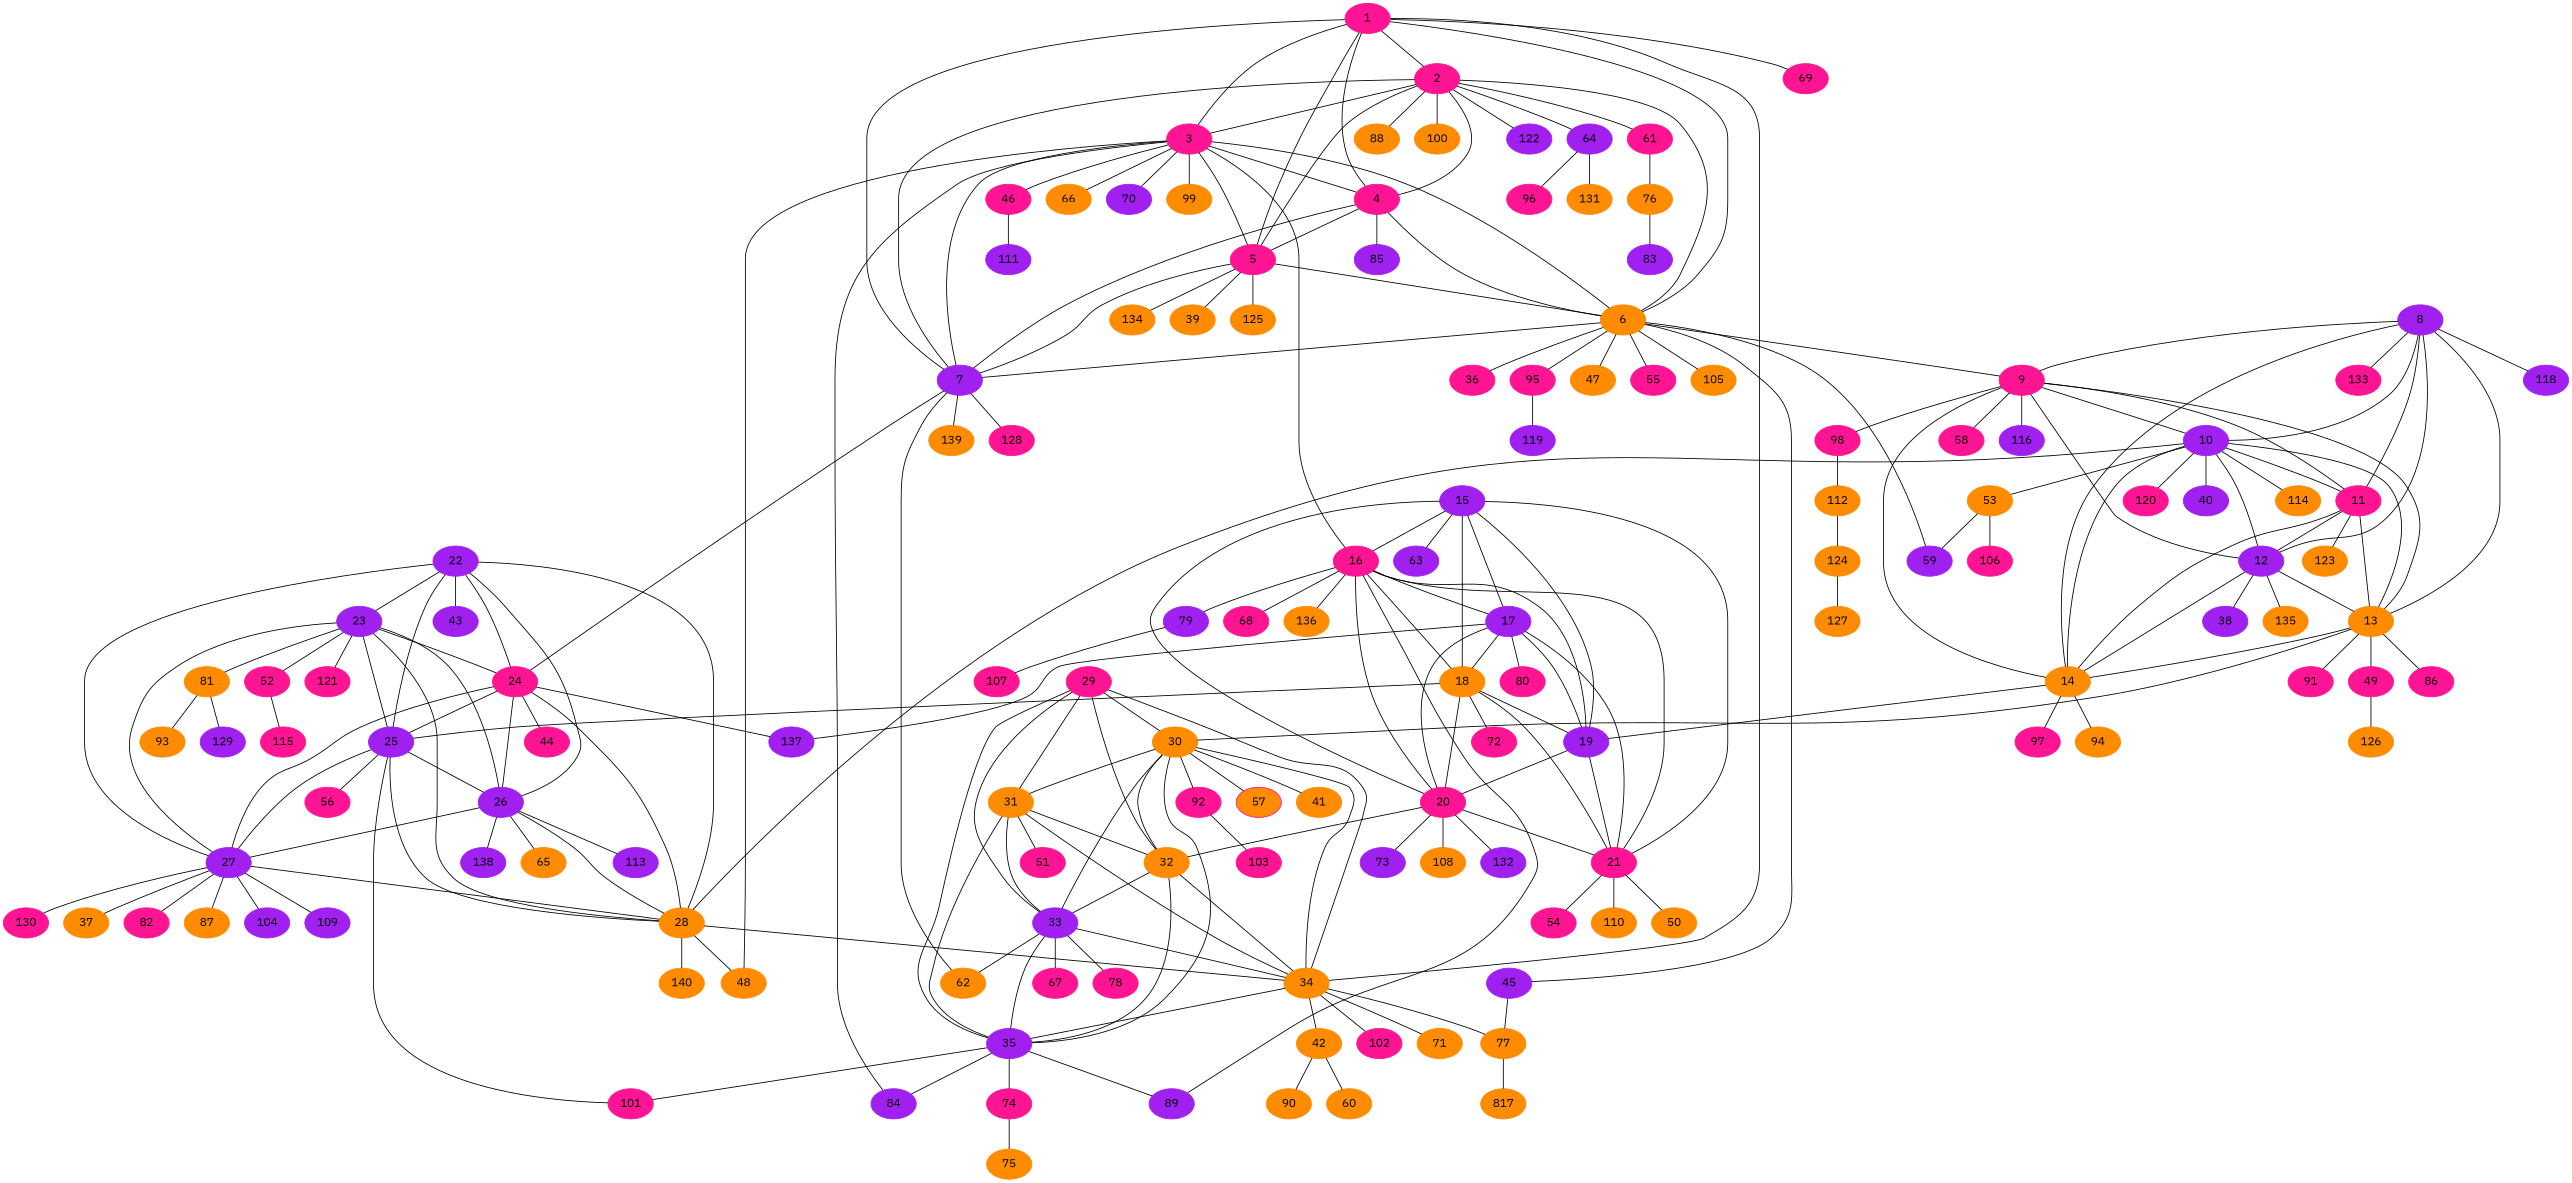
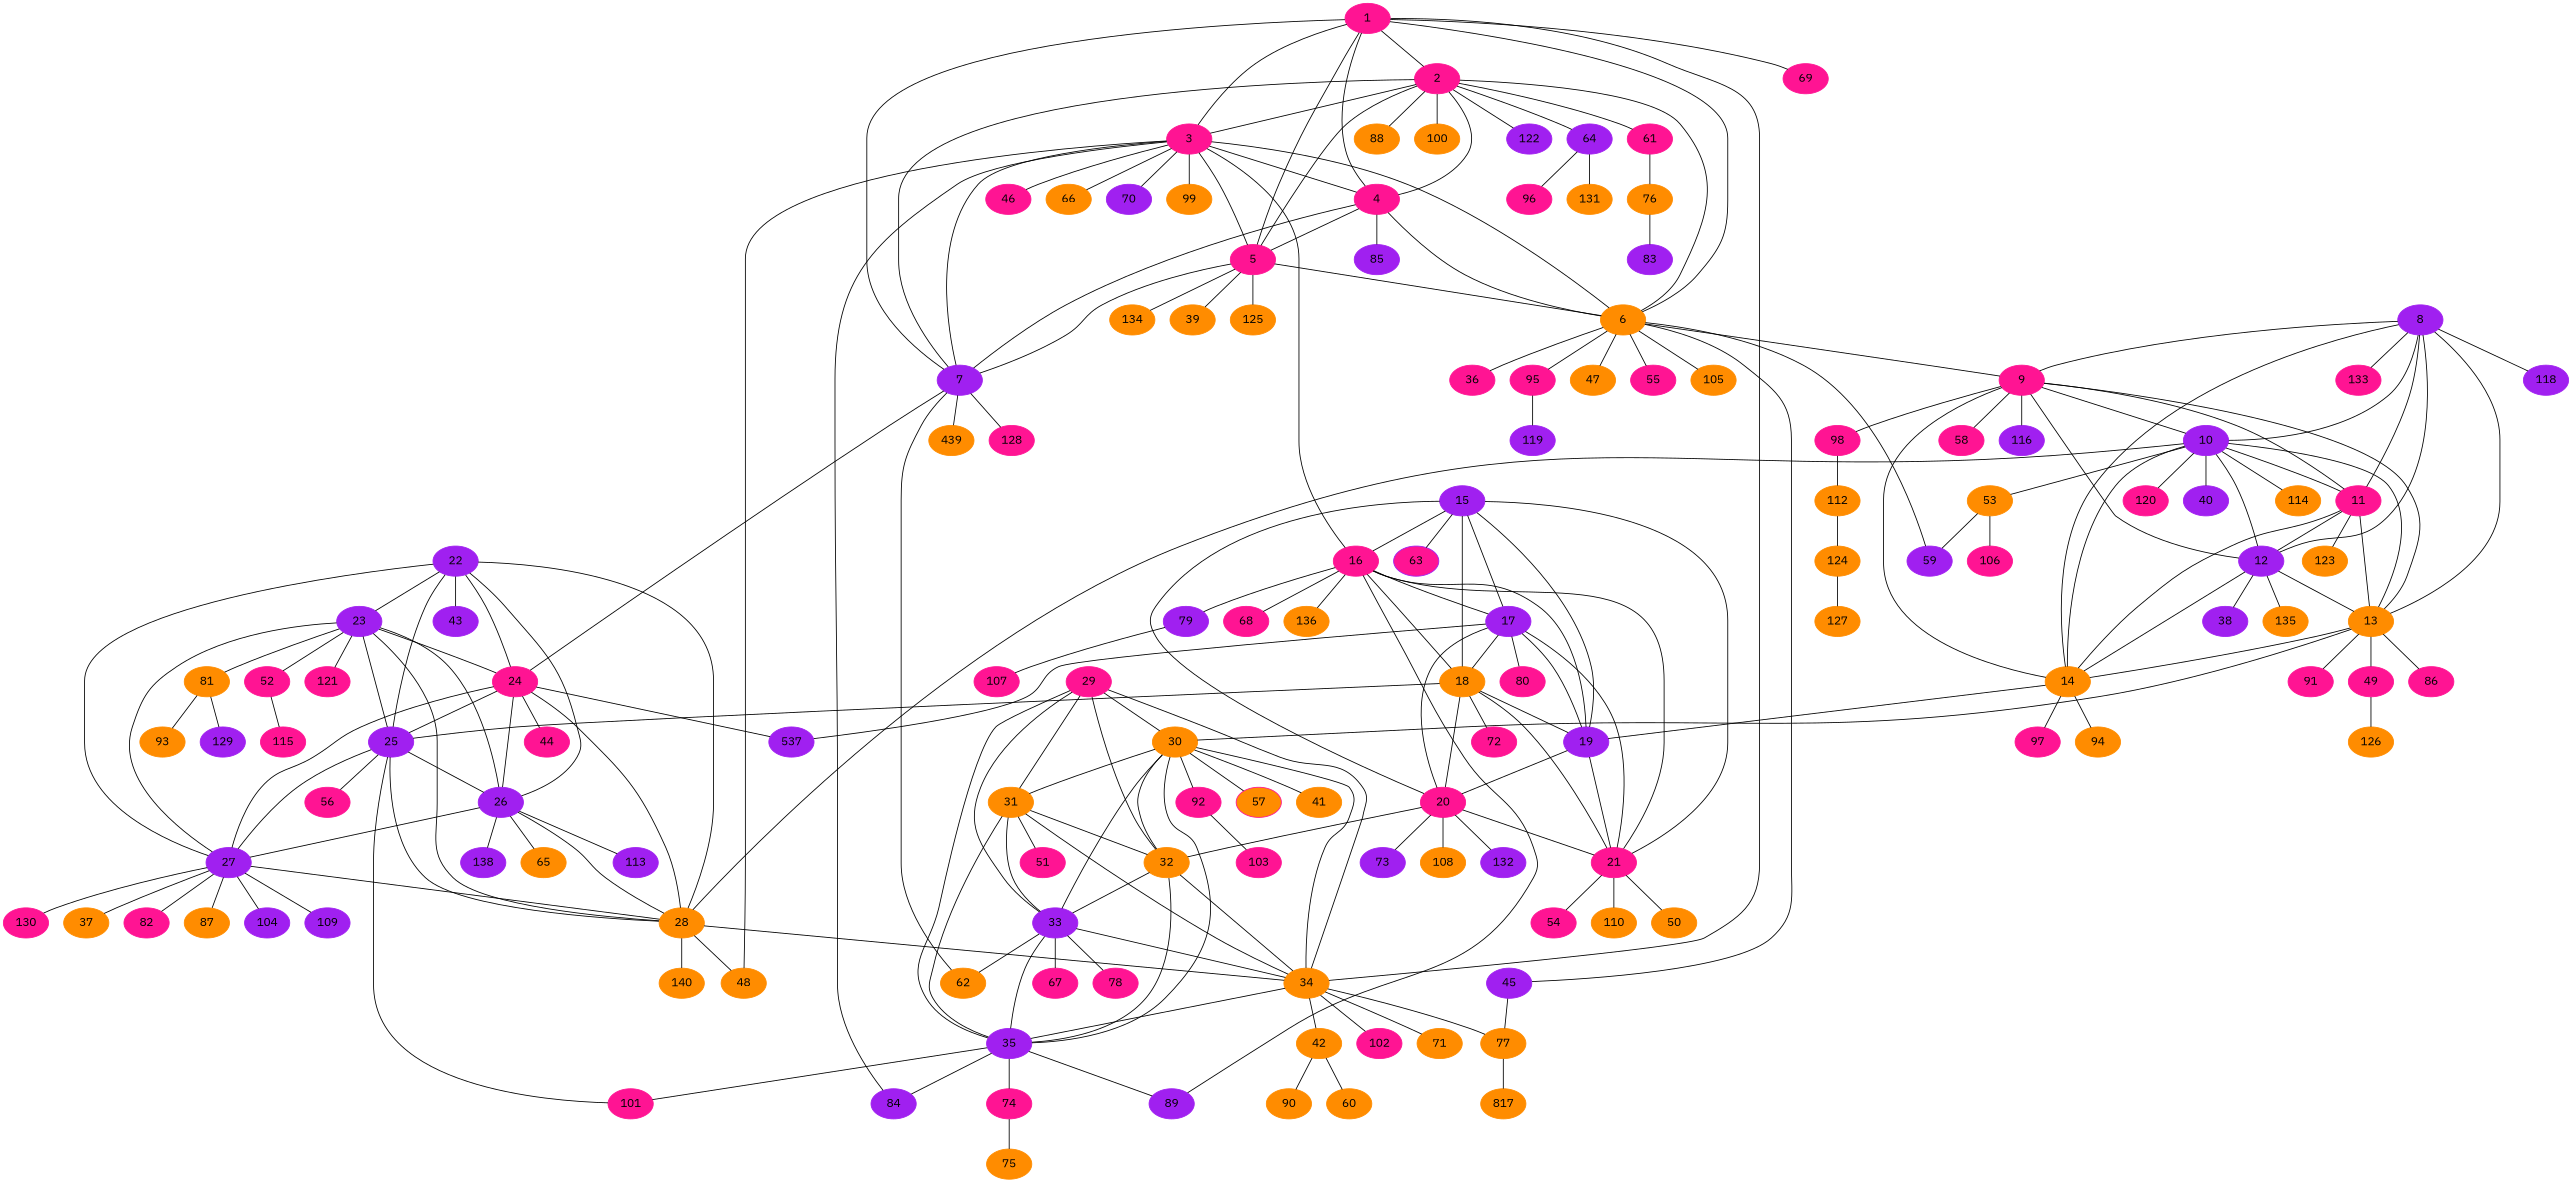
node "111": removed
edge "6" -- "7": removed
node "139": label "139" -> "439"
node "63": fillcolor purple -> deeppink
edge "16" -- "20": removed
node "137": label "137" -> "537"
